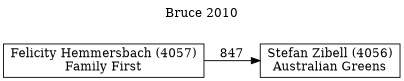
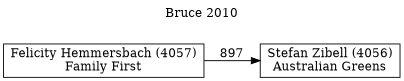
edge "Felicity Hemmersbach (4057) Family First" -> "Stefan Zibell (4056) Australian Greens": label "847" -> "897"
